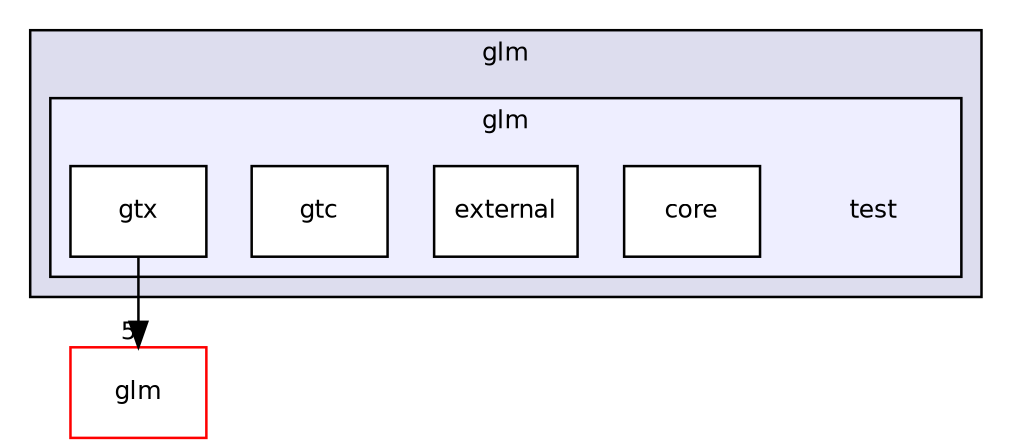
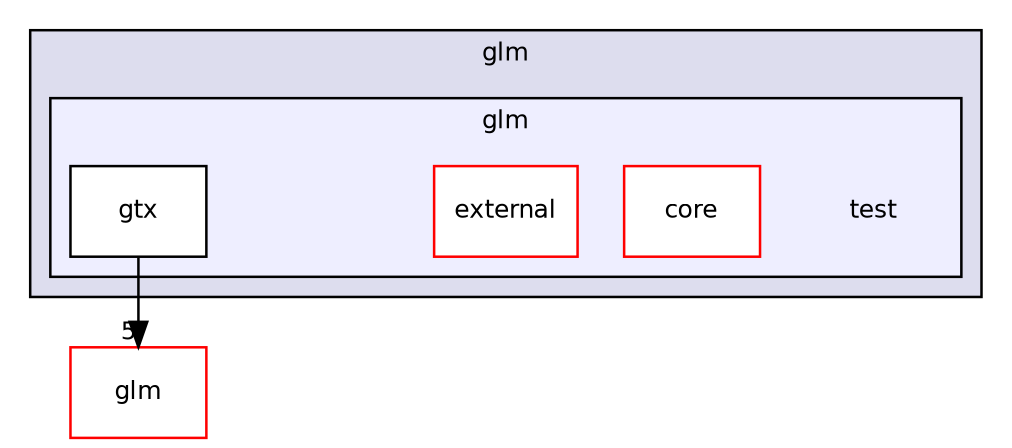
node "gtc": removed
node "external": color black -> red
node "core": color black -> red
